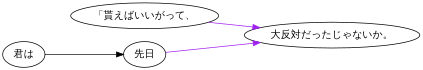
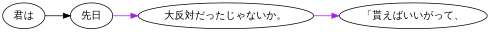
edge "「貰えばいいがって、" -> "大反対だったじゃないか。": reversed
